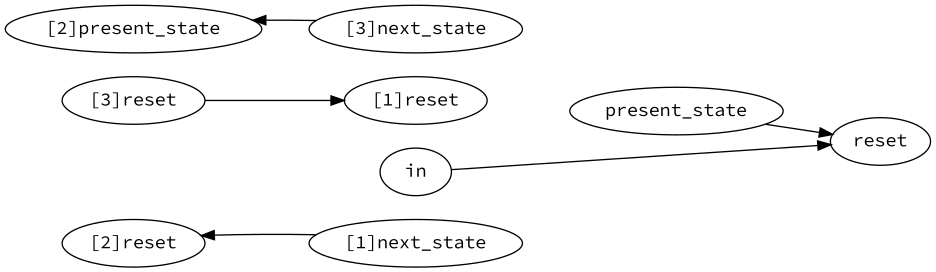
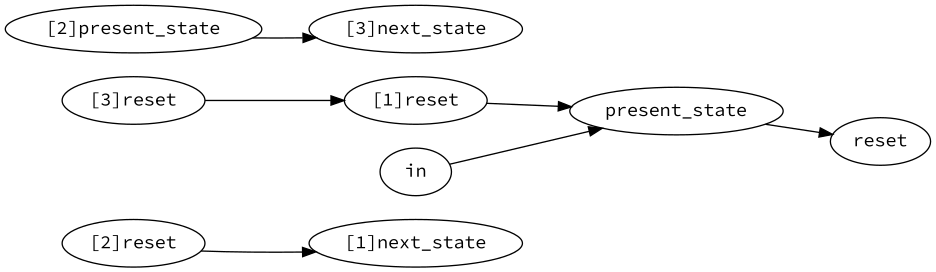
edge "[3]next_state" -> "[2]present_state": reversed
edge "[1]reset" -> "present_state": added
edge "in" -> "reset": now "in" -> "present_state"
edge "[1]next_state" -> "[2]reset": reversed
